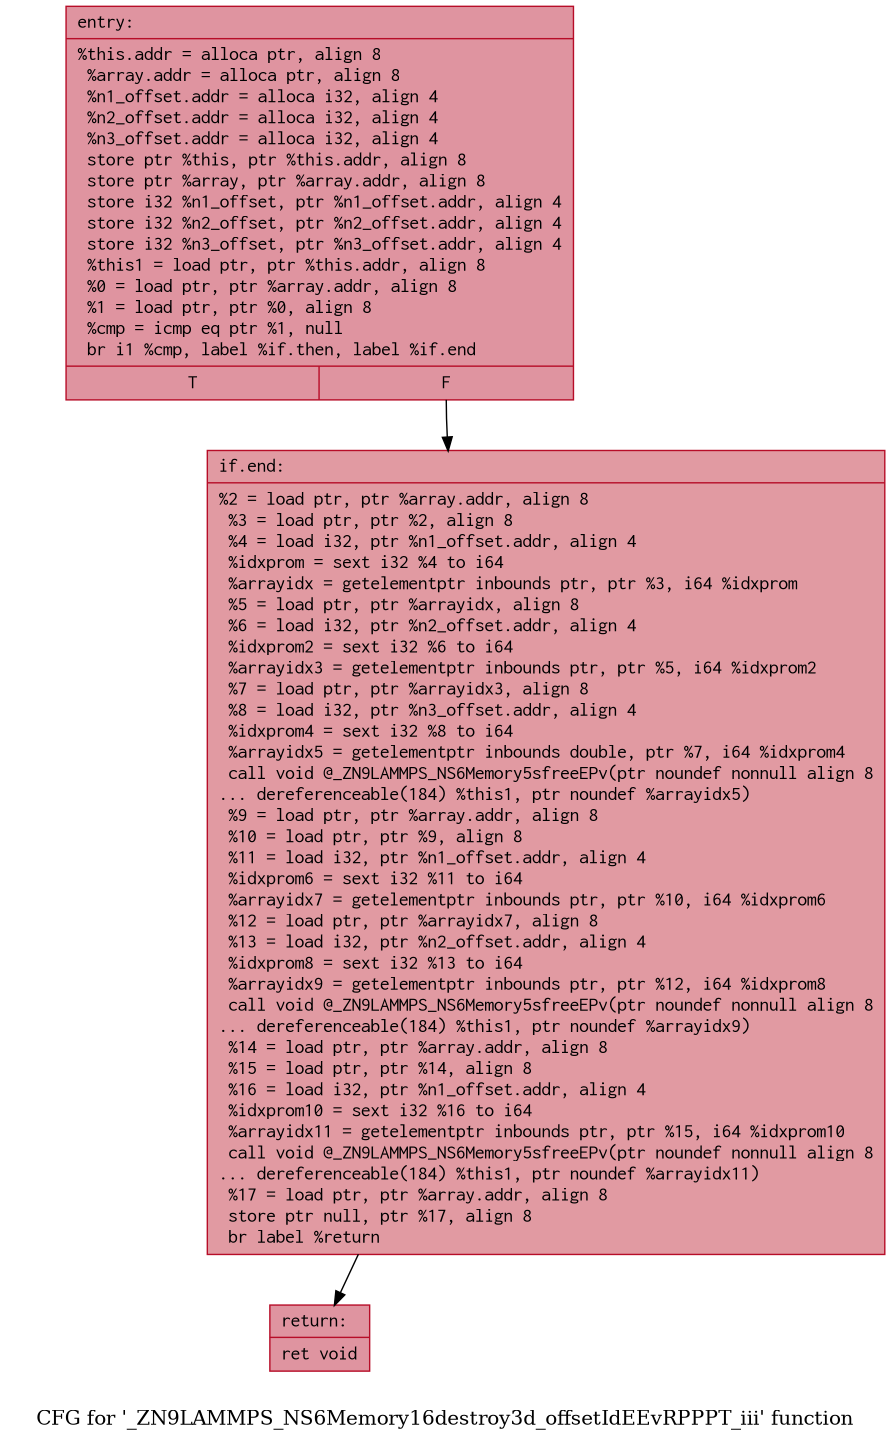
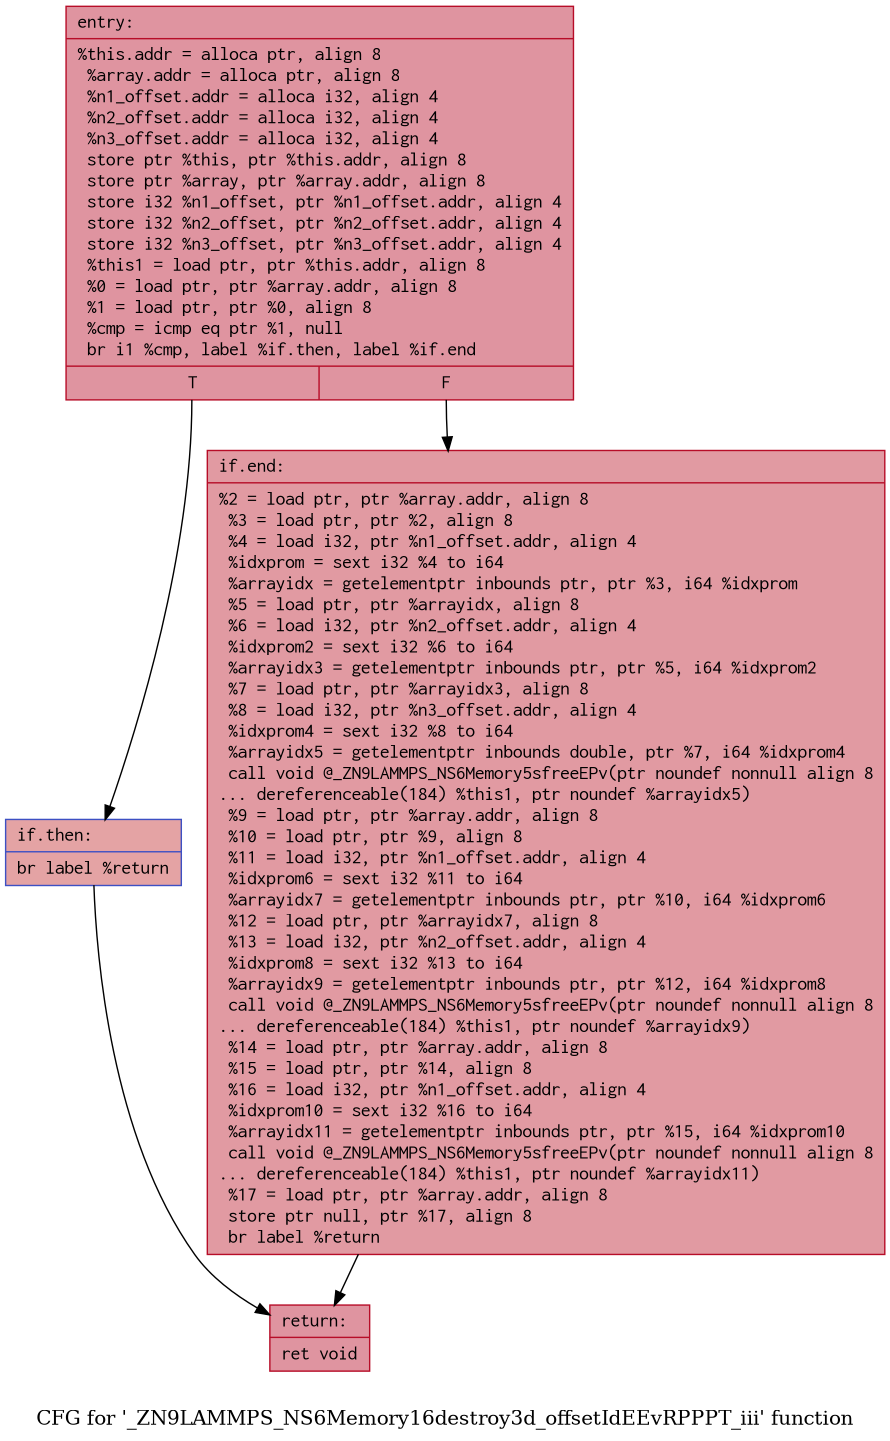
node "if.then:": added
